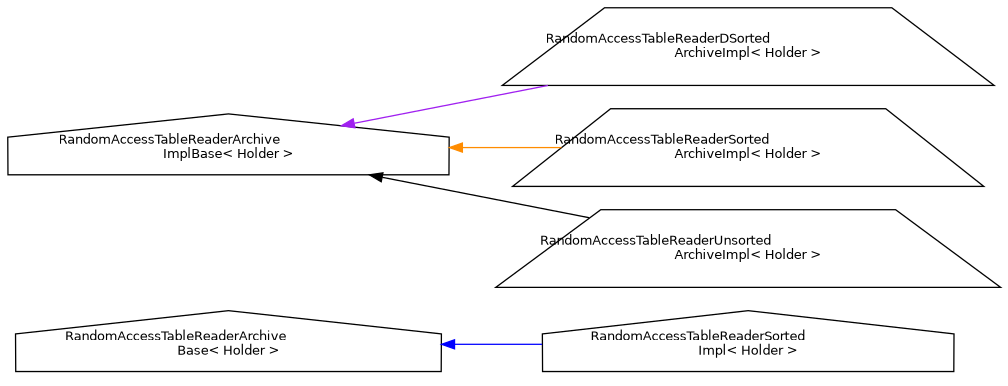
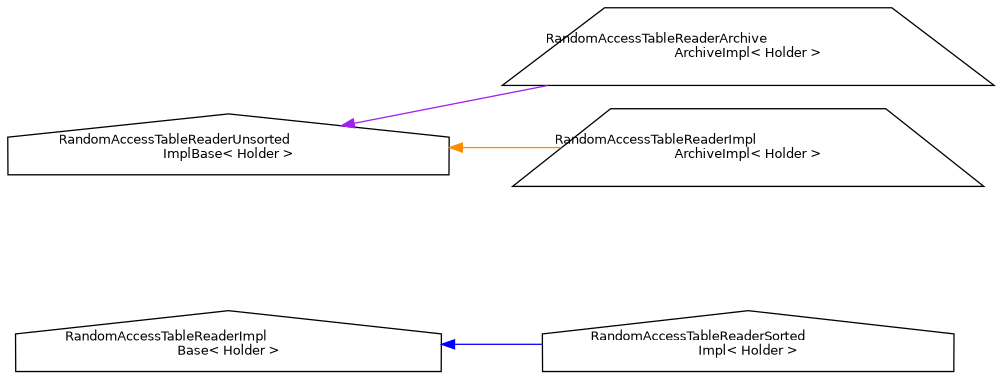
node "RandomAccessTableReaderDSorted ArchiveImpl< Holder >": label "RandomAccessTableReaderDSorted ArchiveImpl< Holder >" -> "RandomAccessTableReaderArchive ArchiveImpl< Holder >"
node "RandomAccessTableReaderArchive ImplBase< Holder >": label "RandomAccessTableReaderArchive ImplBase< Holder >" -> "RandomAccessTableReaderUnsorted ImplBase< Holder >"
node "RandomAccessTableReaderSorted ArchiveImpl< Holder >": label "RandomAccessTableReaderSorted ArchiveImpl< Holder >" -> "RandomAccessTableReaderImpl ArchiveImpl< Holder >"
node "RandomAccessTableReaderUnsorted ArchiveImpl< Holder >": removed
node "RandomAccessTableReaderArchive Base< Holder >": label "RandomAccessTableReaderArchive Base< Holder >" -> "RandomAccessTableReaderImpl Base< Holder >"
